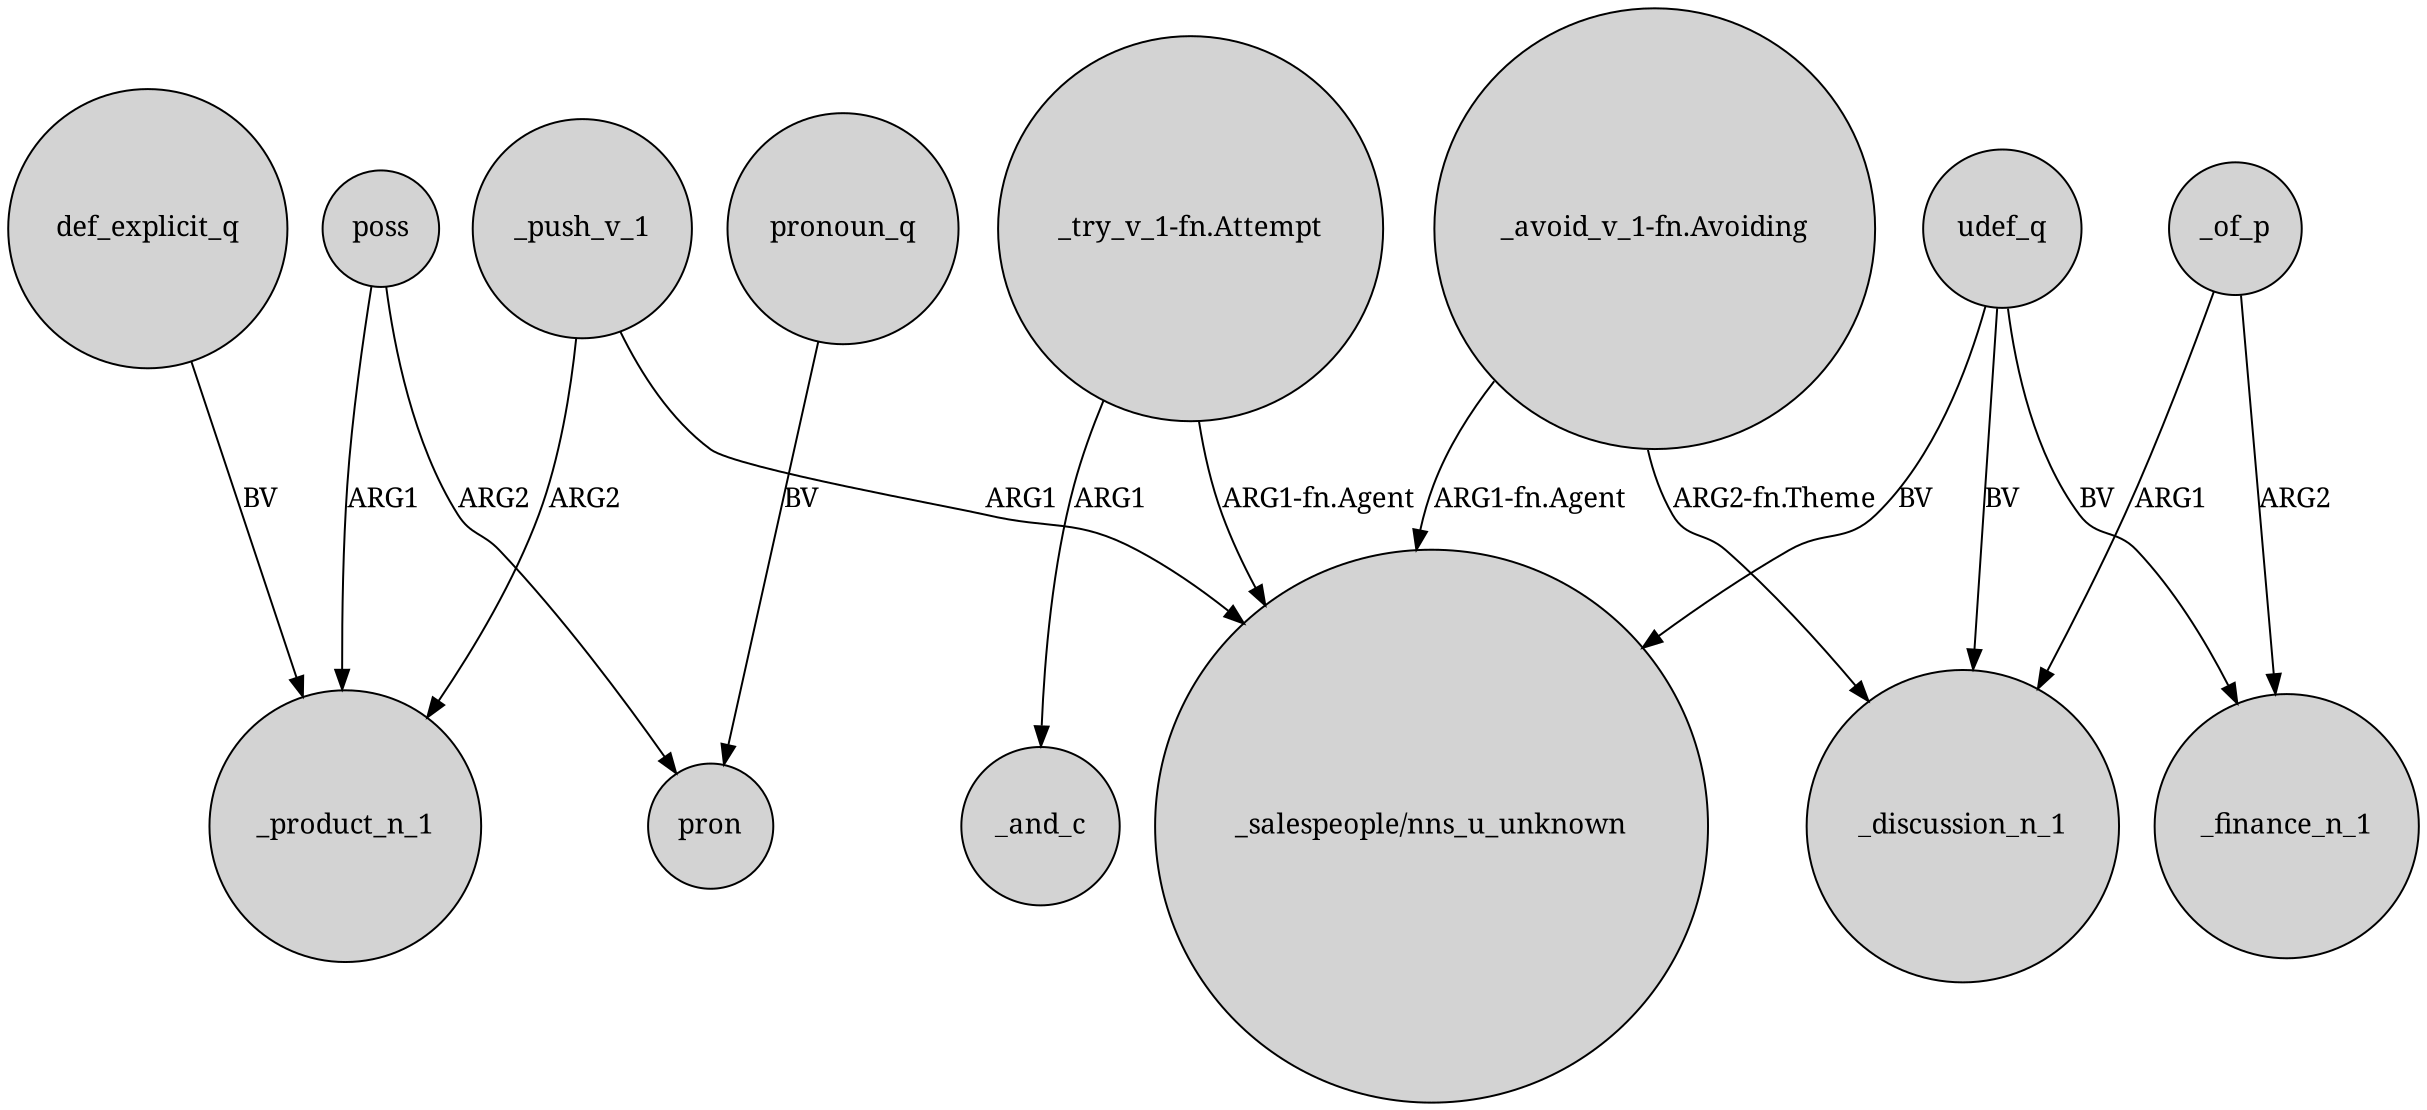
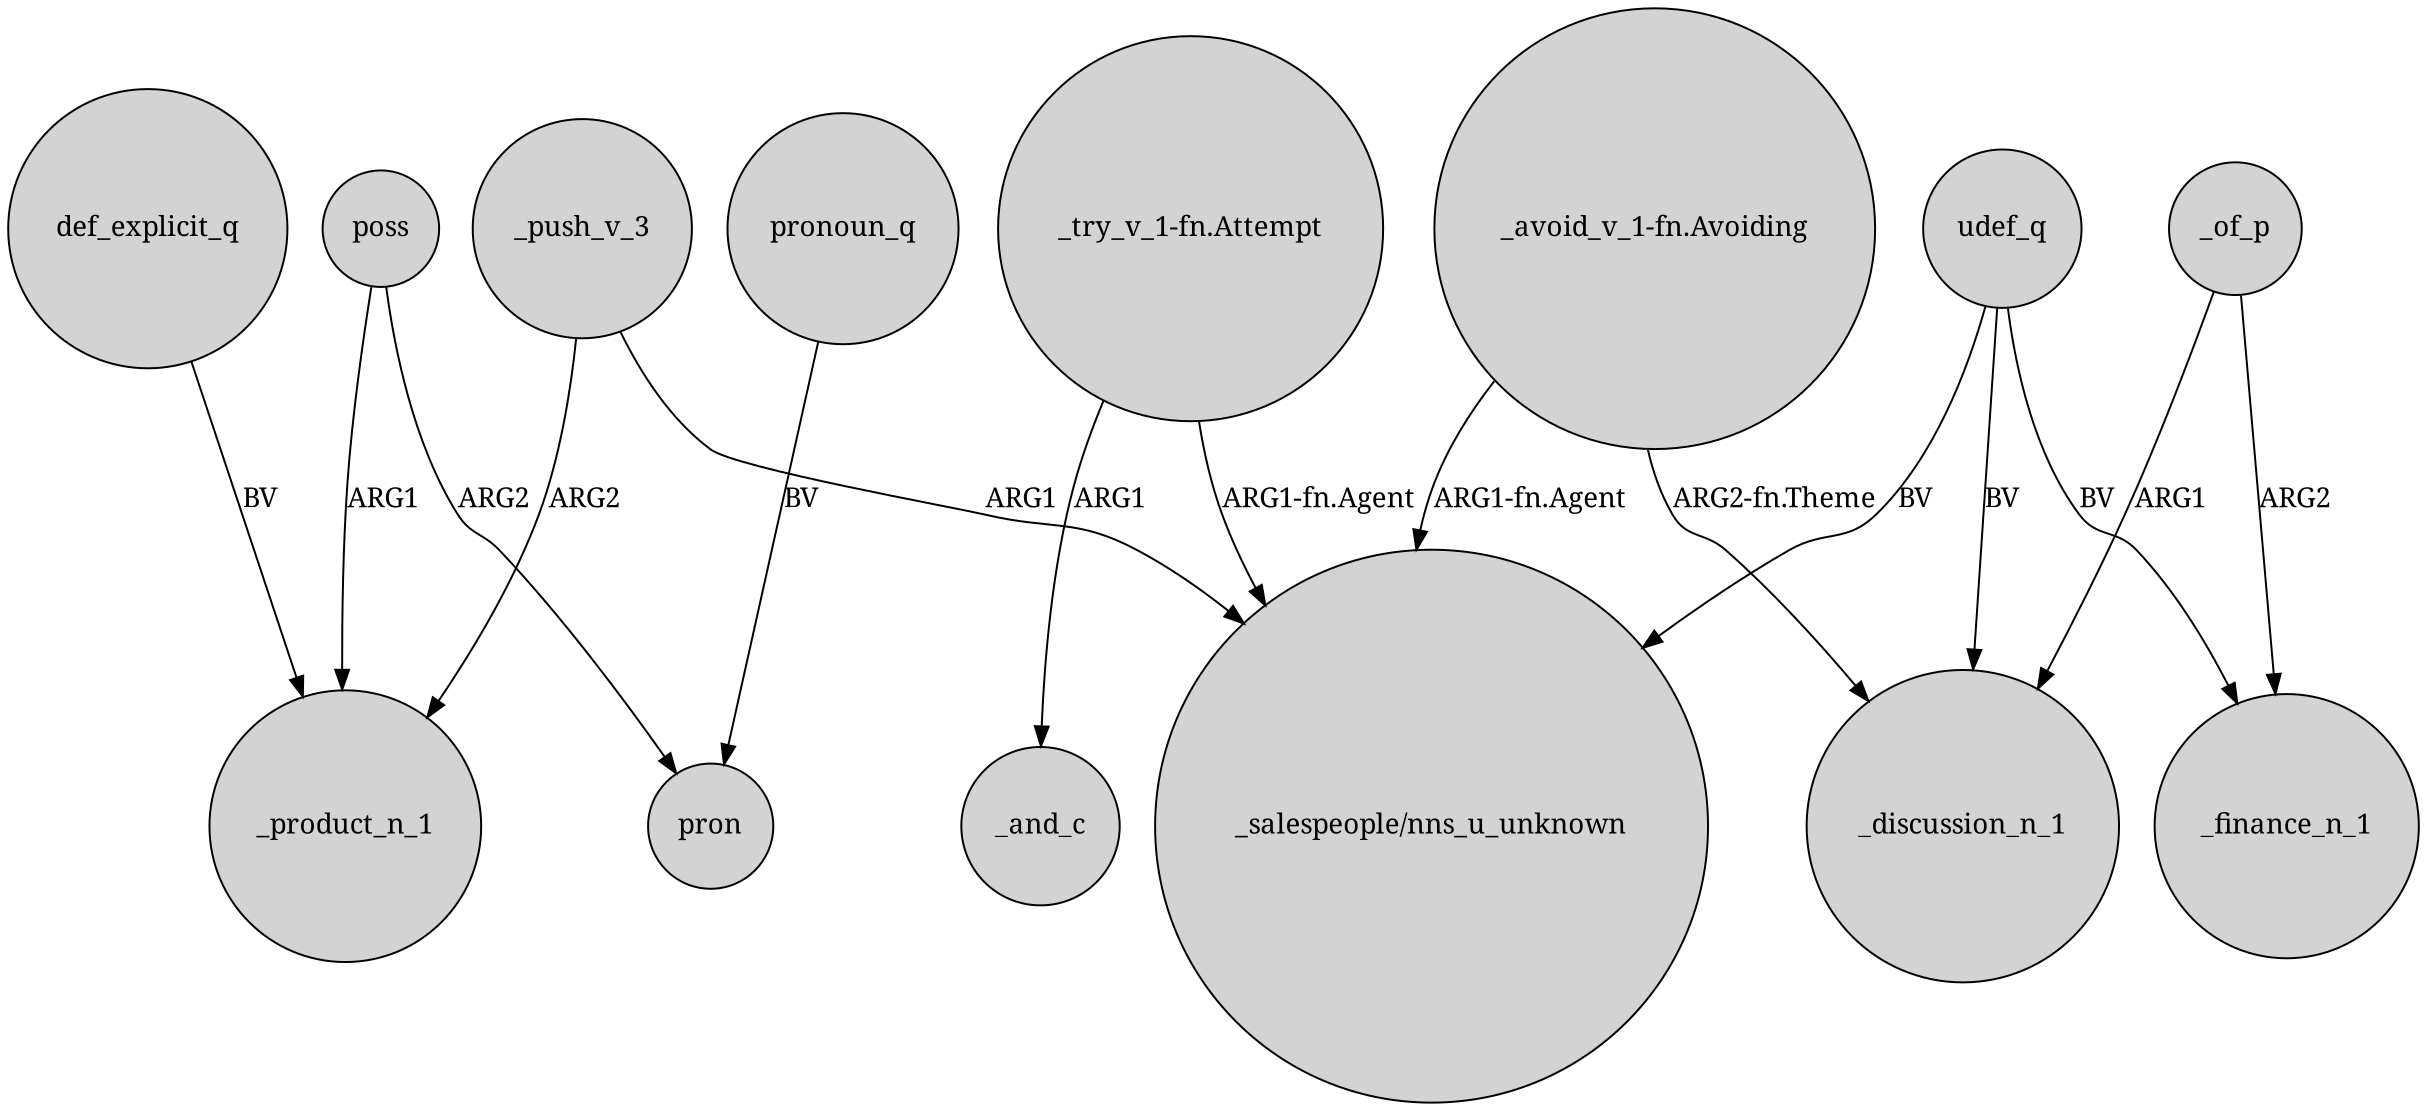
node "_push_v_1": label "_push_v_1" -> "_push_v_3"
